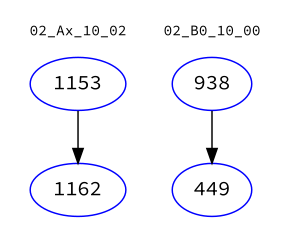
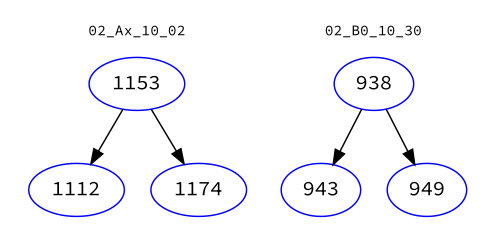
cluster "02_B0_10_00": label "02_B0_10_00" -> "02_B0_10_30"
node "1162": label "1162" -> "1112"
node "1174": added
node "449": label "449" -> "949"
node "943": added
